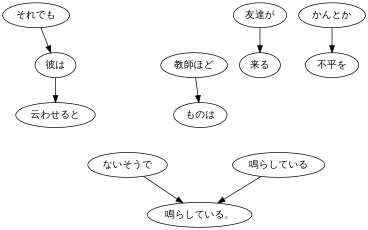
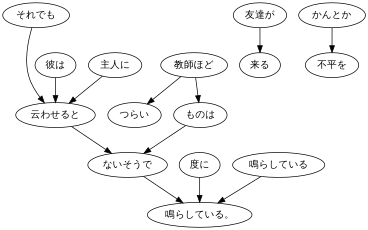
edge "それでも" -> "彼は": now "それでも" -> "云わせると"
node "主人に": added
node "つらい": added
edge "云わせると" -> "ないそうで": added
edge "ものは" -> "ないそうで": added
node "度に": added
